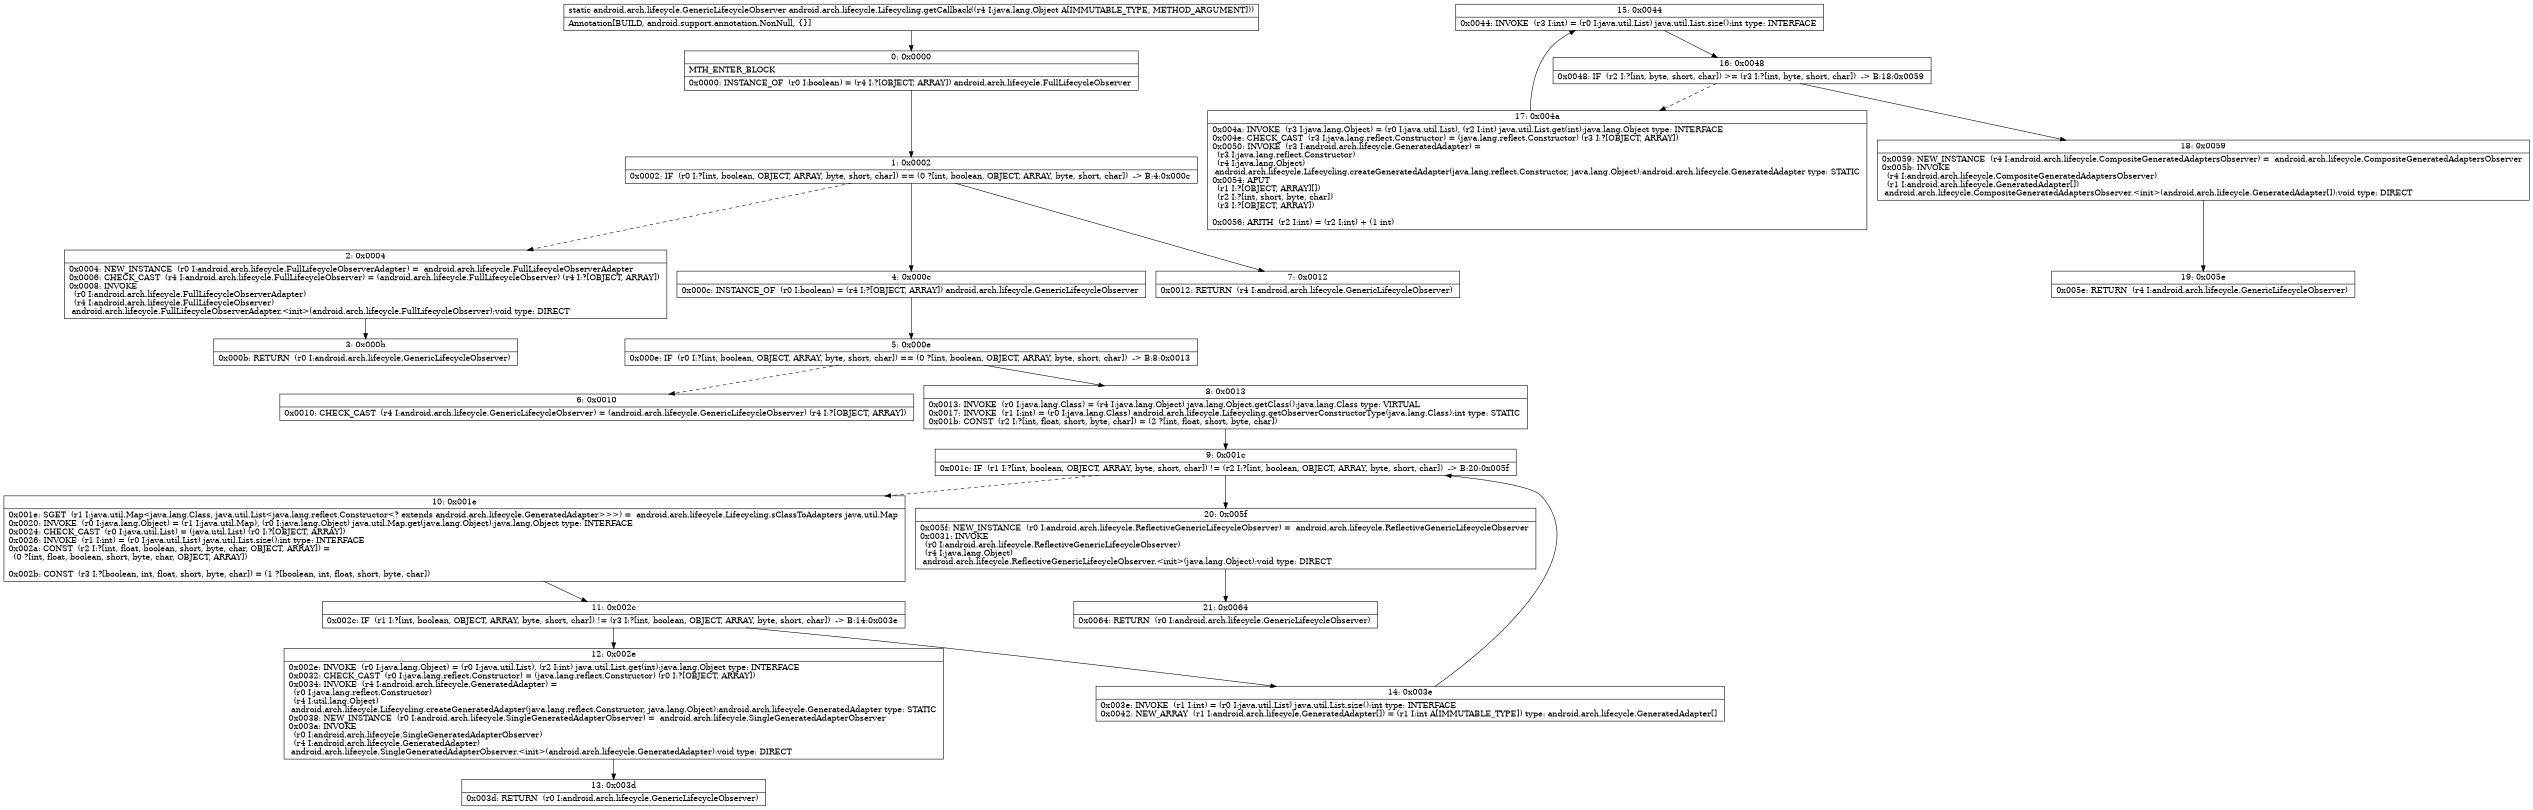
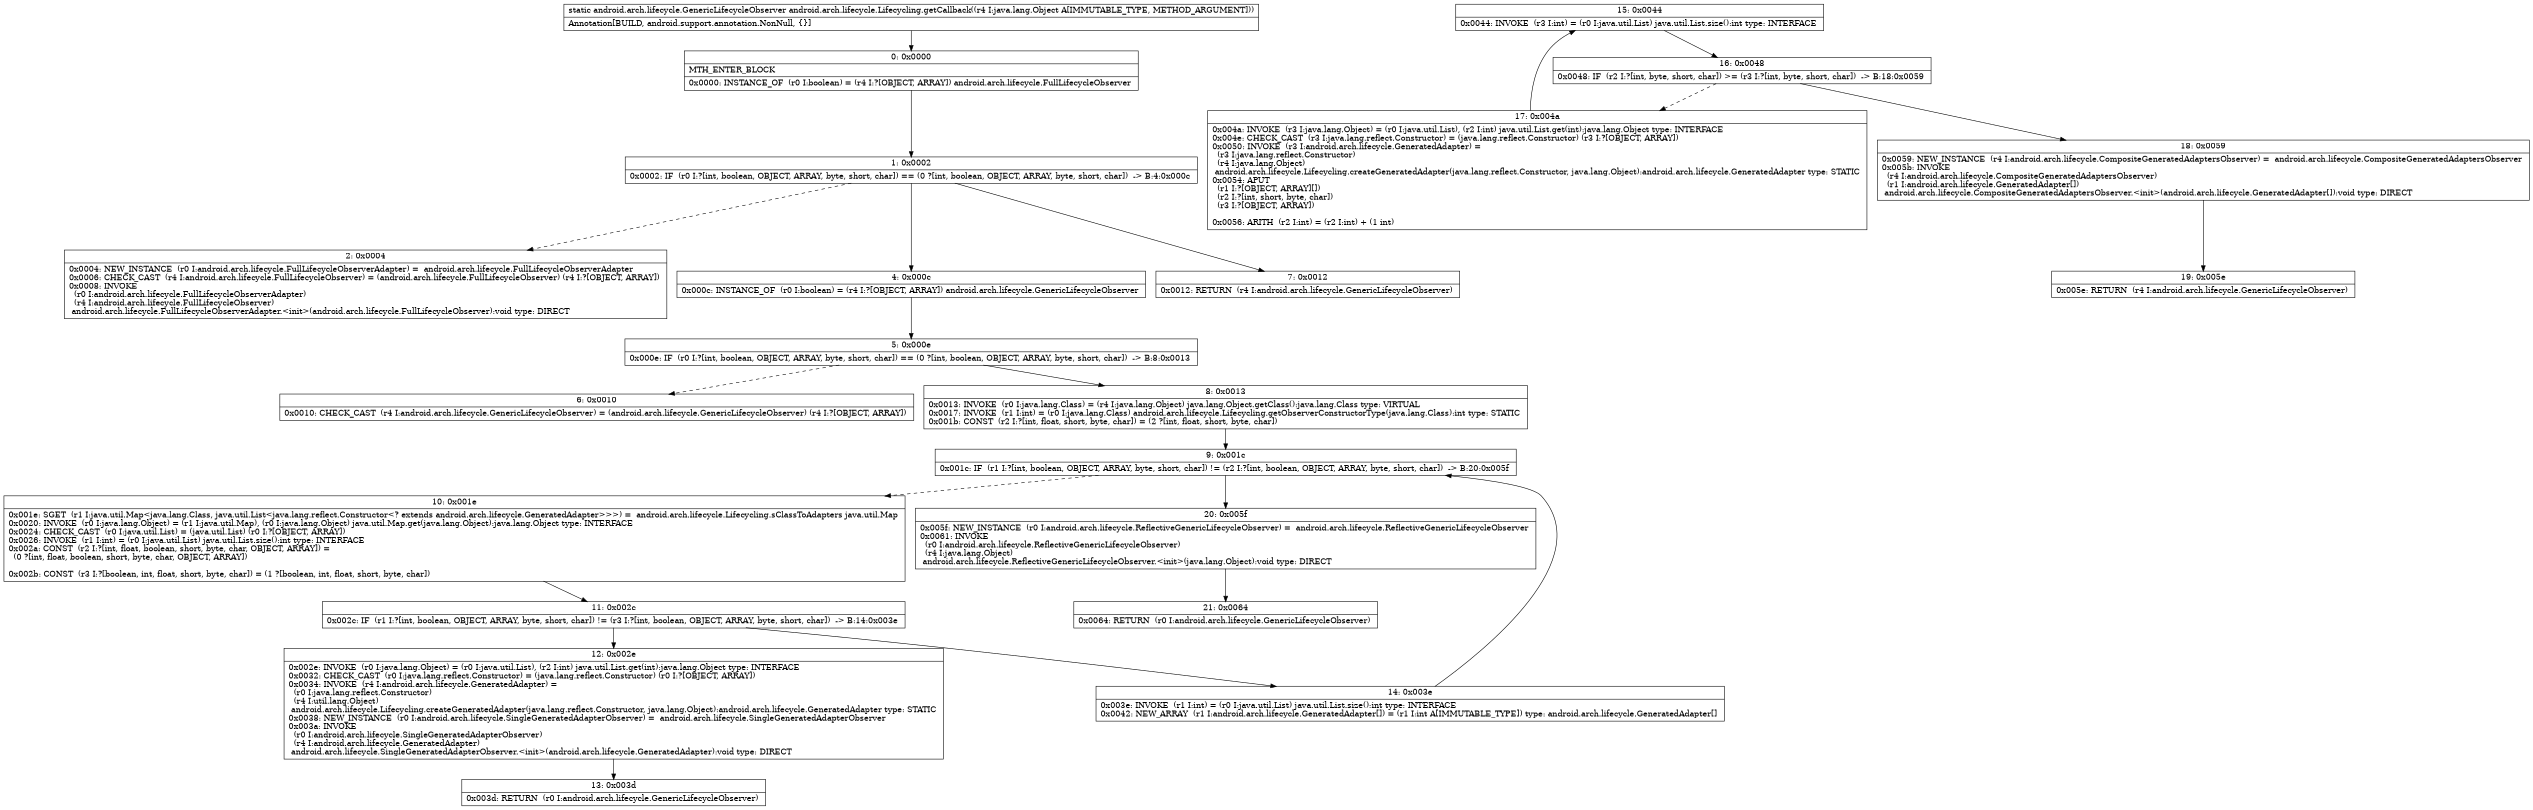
node "3: 0x000b": removed
node "20: 0x005f": text "0x0031: INVOKE" -> "0x0061: INVOKE"
